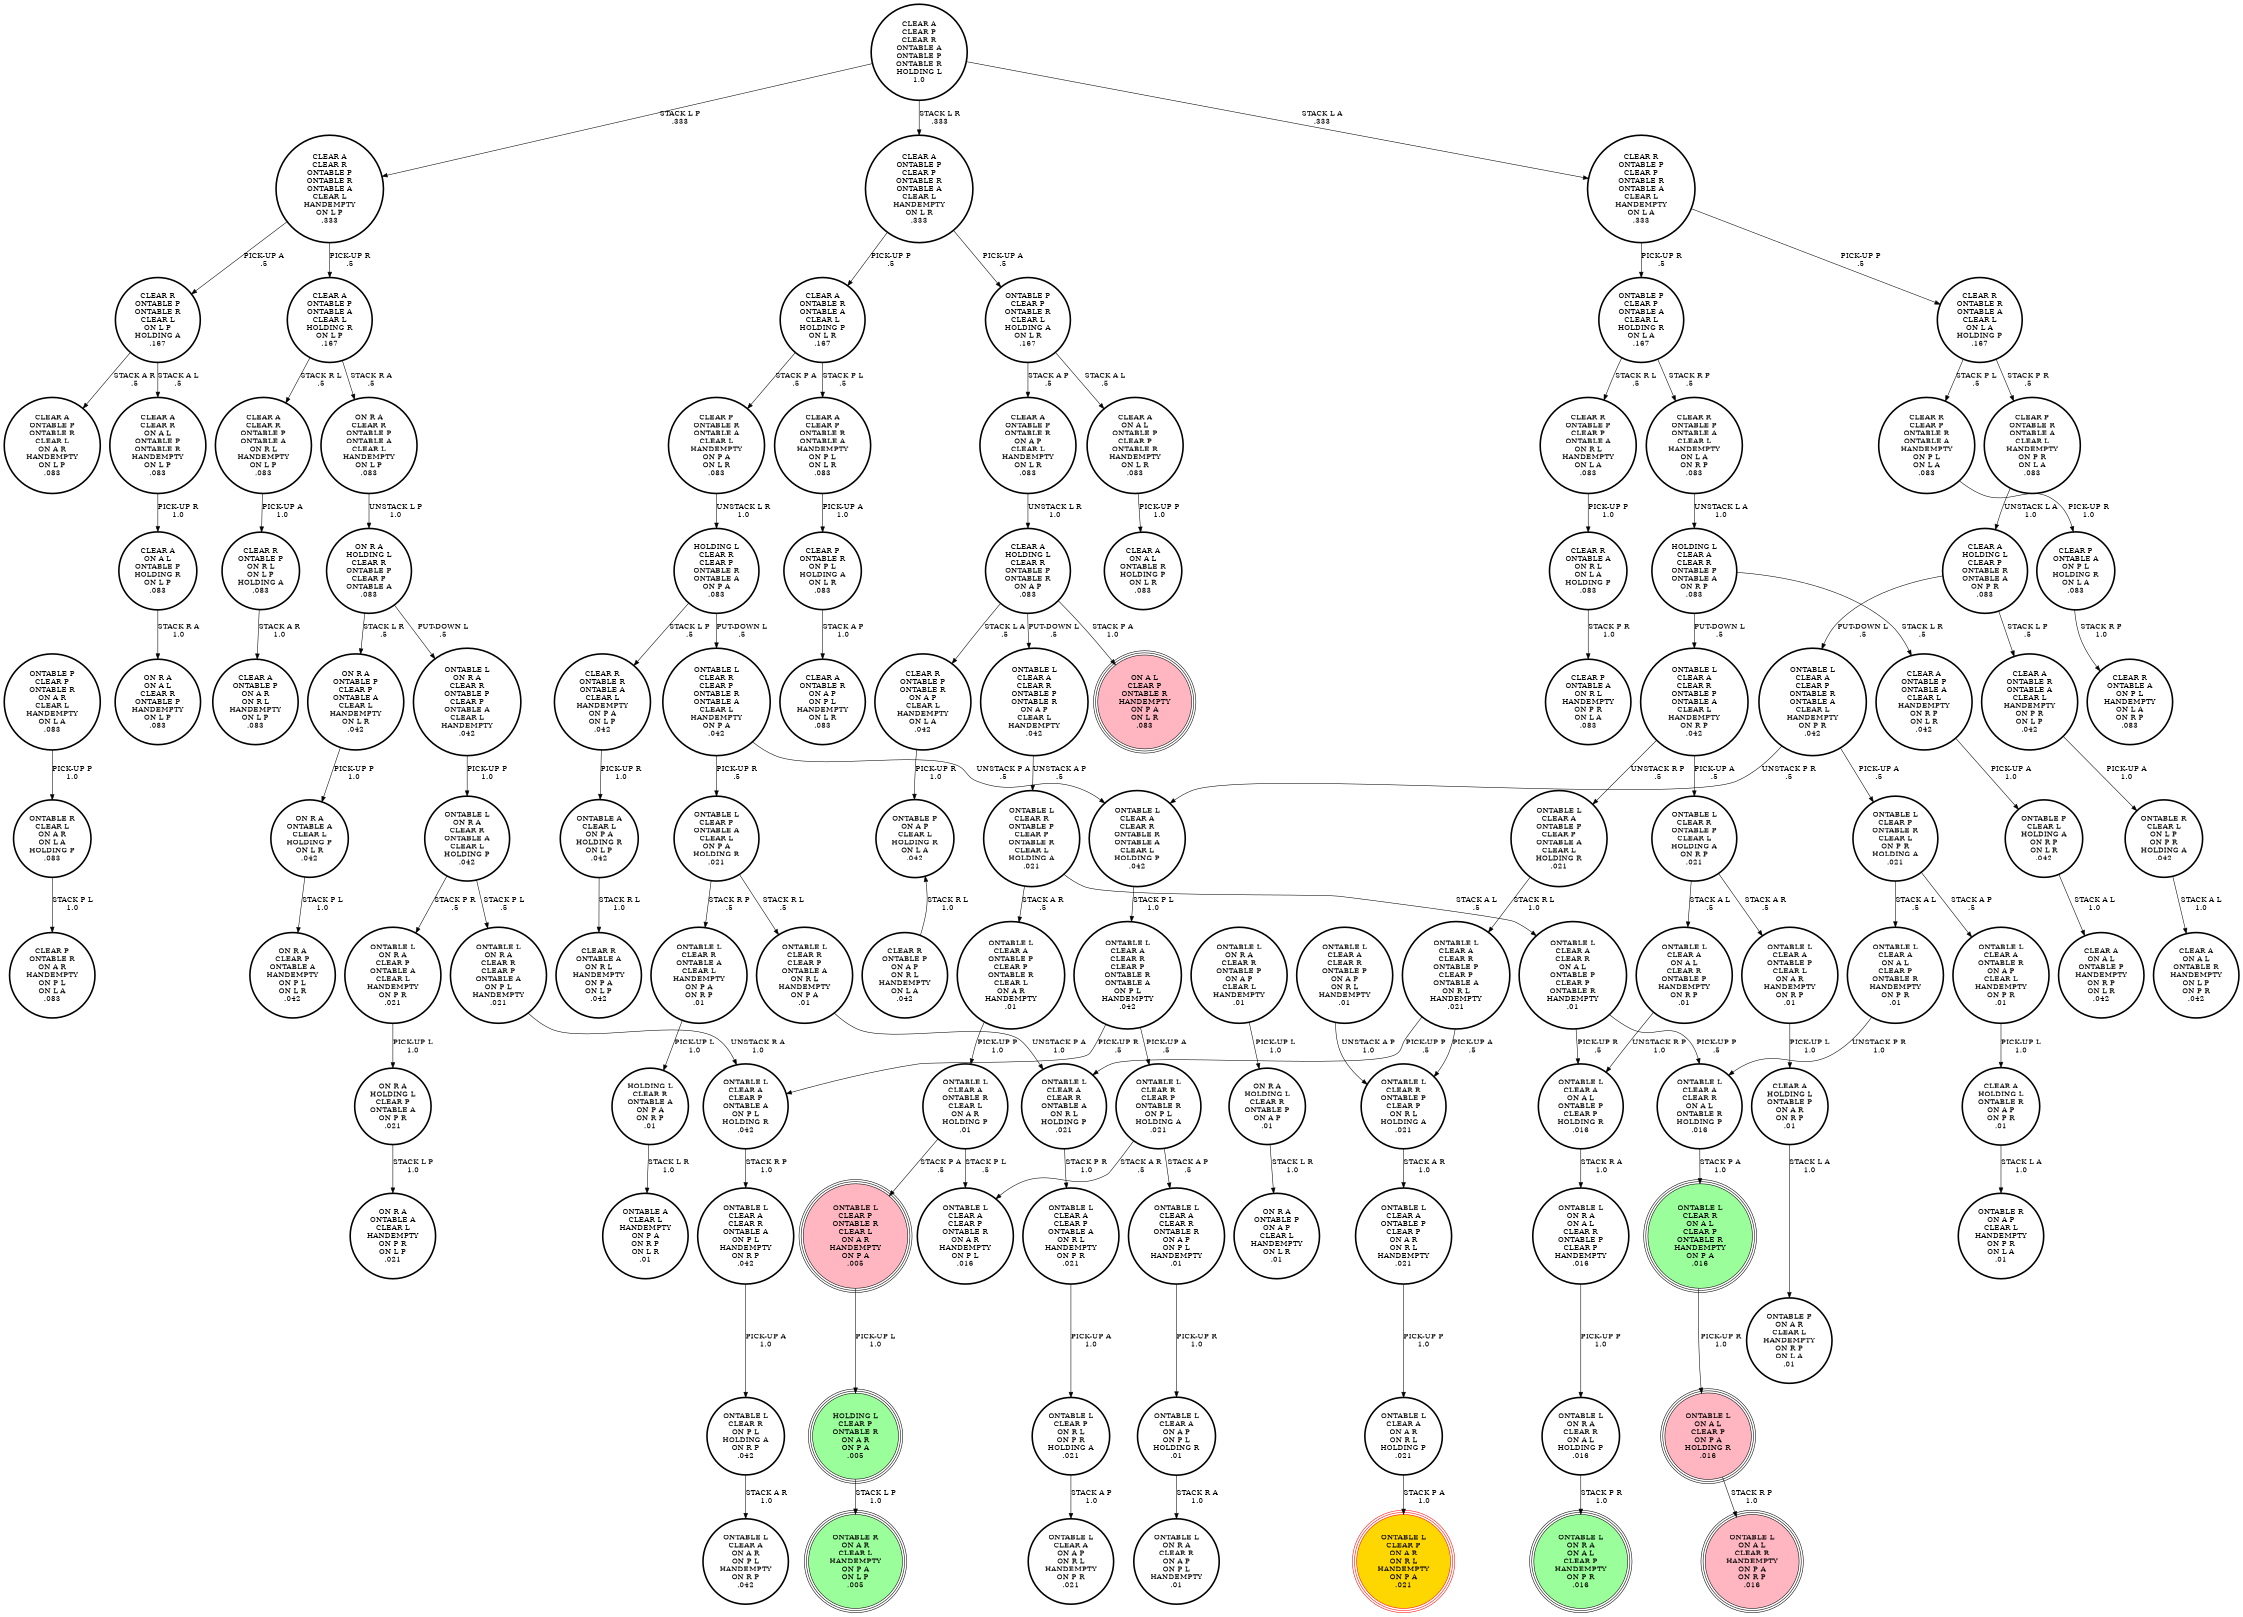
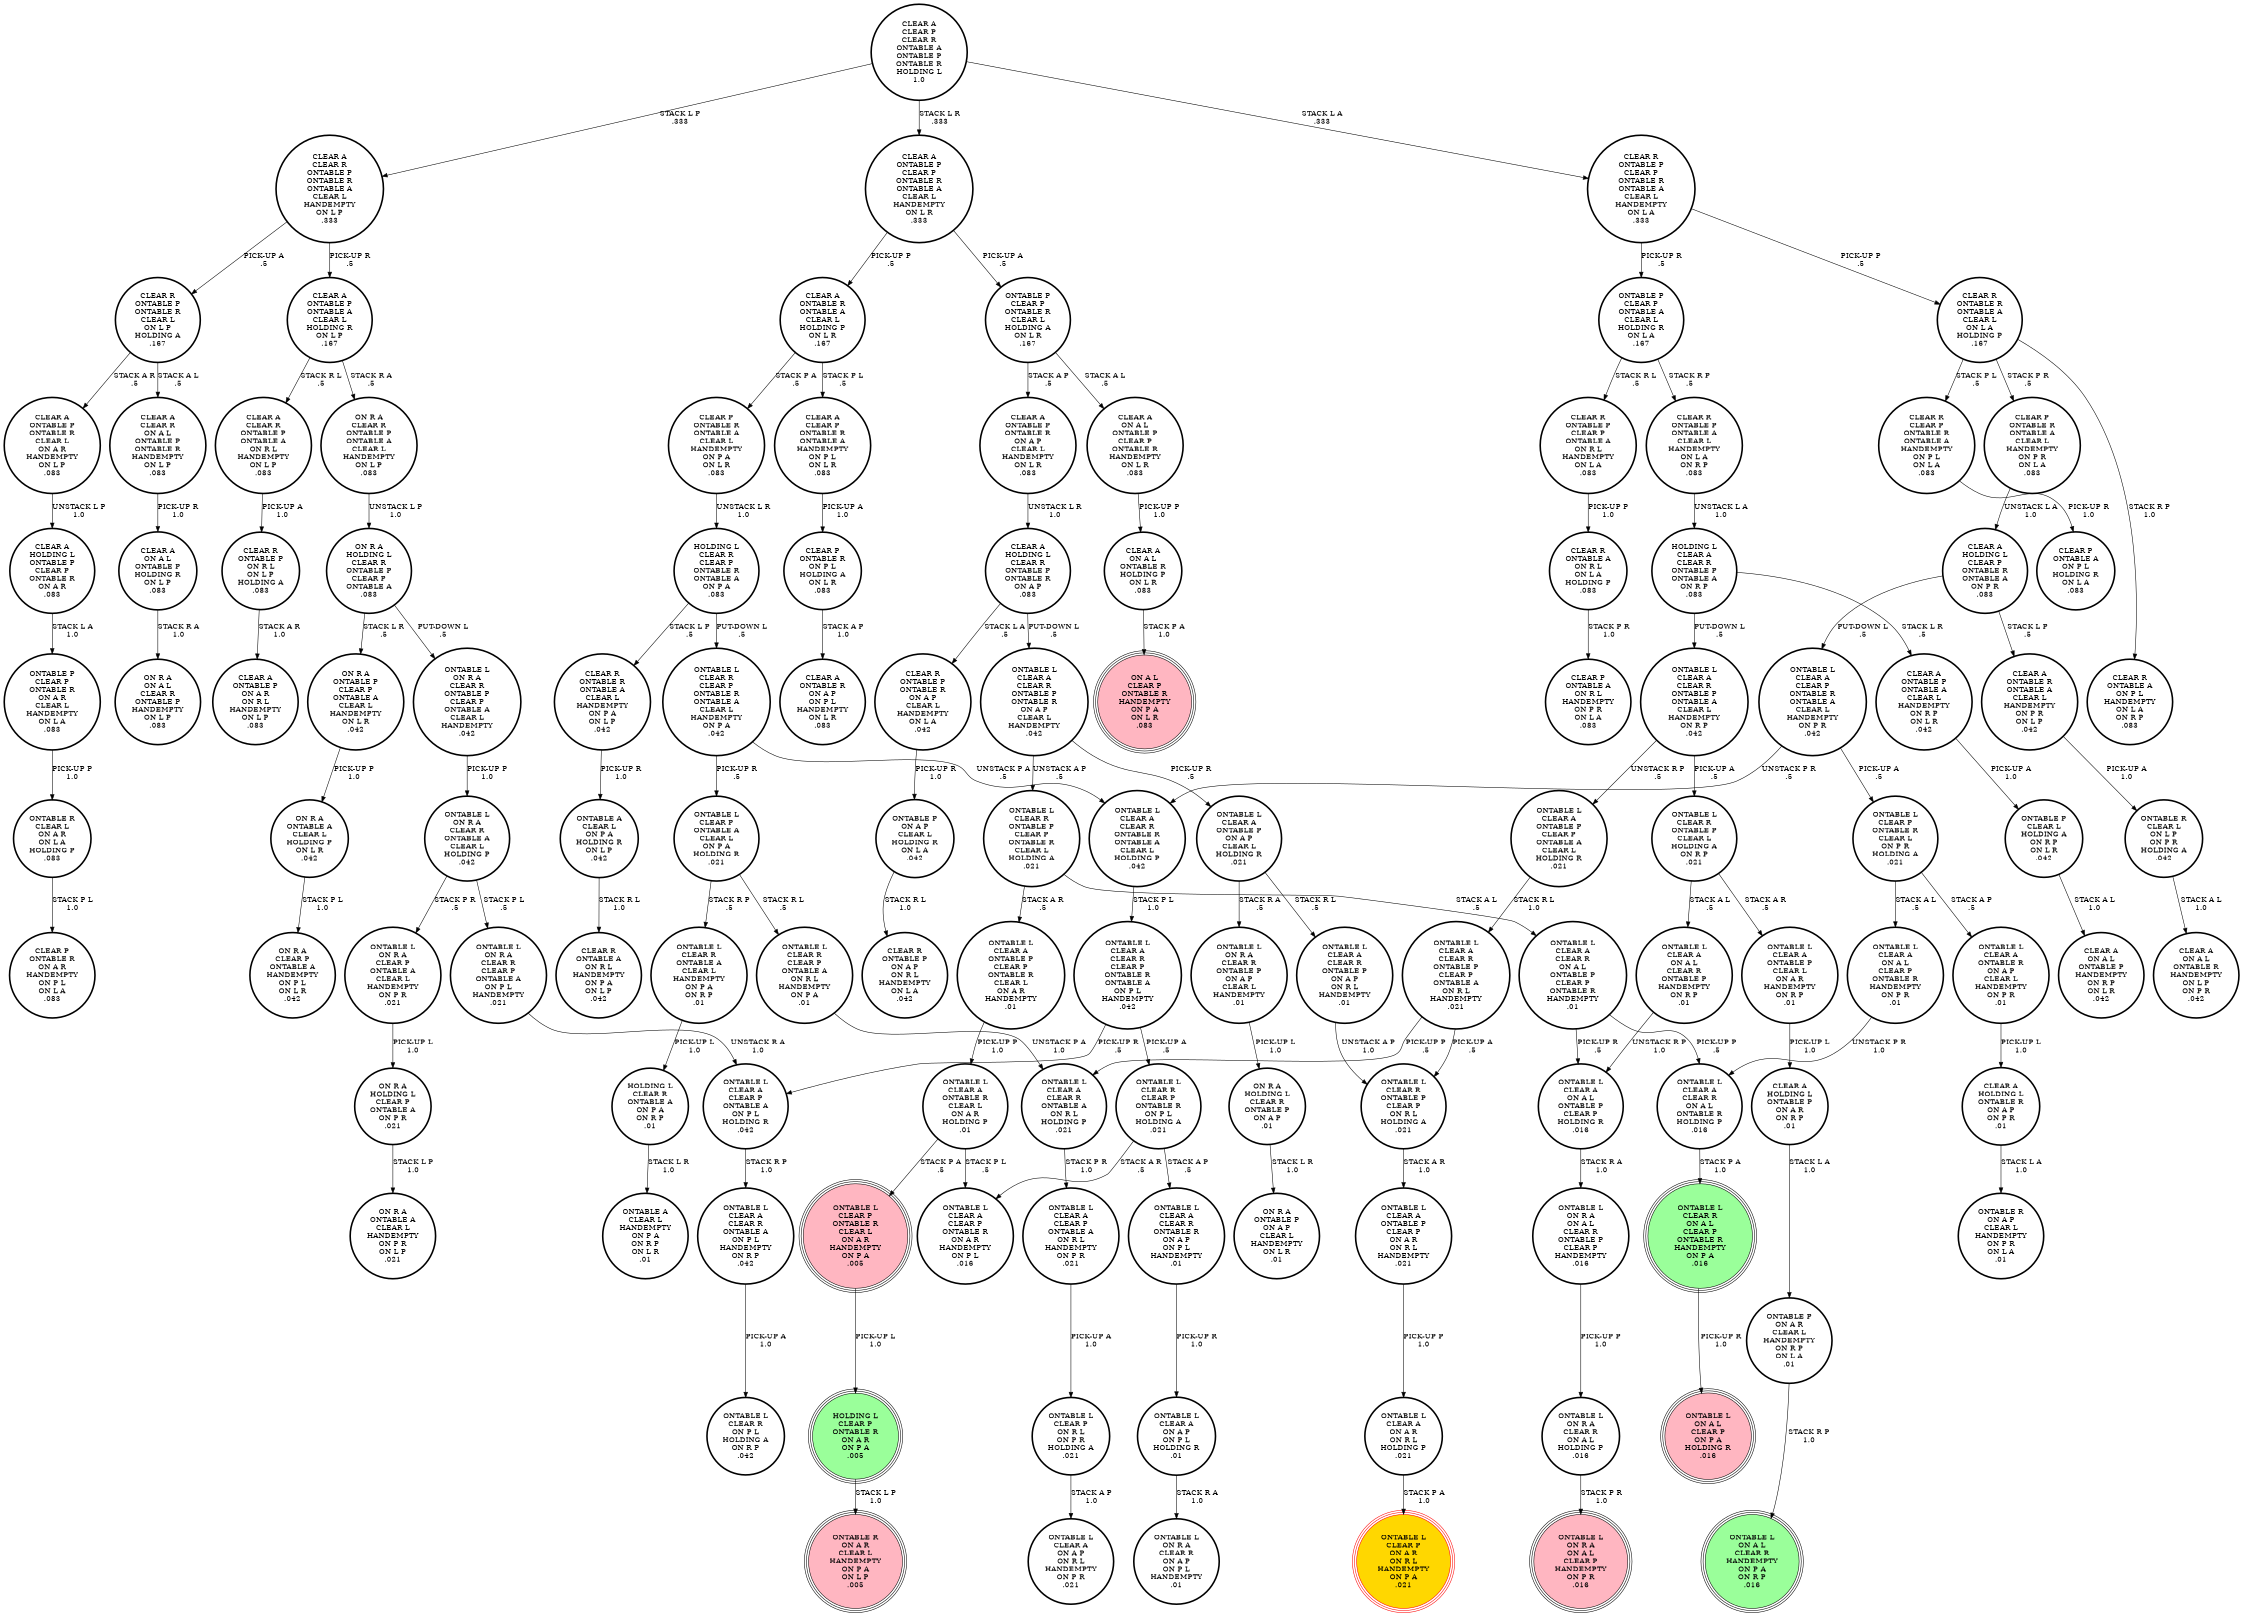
node "CLEAR A HOLDING L ONTABLE P CLEAR P ONTABLE R ON A R .083": added
edge "CLEAR A HOLDING L CLEAR R ONTABLE P ONTABLE R ON A P .083" -> "ON A L CLEAR P ONTABLE R HANDEMPTY ON P A ON L R .083": now "CLEAR A ON A L ONTABLE R HOLDING P ON L R .083" -> "ON A L CLEAR P ONTABLE R HANDEMPTY ON P A ON L R .083"
edge "CLEAR P ONTABLE A ON P L HOLDING R ON L A .083" -> "CLEAR R ONTABLE A ON P L HANDEMPTY ON L A ON R P .083": now "CLEAR R ONTABLE R ONTABLE A CLEAR L ON L A HOLDING P .167" -> "CLEAR R ONTABLE A ON P L HANDEMPTY ON L A ON R P .083"
node "ONTABLE L CLEAR A ONTABLE P ON A P CLEAR L HOLDING R .021": added
edge "CLEAR R ONTABLE P ON A P ON R L HANDEMPTY ON L A .042" -> "ONTABLE P ON A P CLEAR L HOLDING R ON L A .042": reversed
edge "ONTABLE L ON A L CLEAR P ON P A HOLDING R .016" -> "ONTABLE L ON A L CLEAR R HANDEMPTY ON P A ON R P .016": now "ONTABLE P ON A R CLEAR L HANDEMPTY ON R P ON L A .01" -> "ONTABLE L ON A L CLEAR R HANDEMPTY ON P A ON R P .016"
node "ONTABLE L CLEAR A ON A R ON P L HANDEMPTY ON R P .042": removed
node "ONTABLE R ON A R CLEAR L HANDEMPTY ON P A ON L P .005": fillcolor palegreen1 -> lightpink
node "ONTABLE L ON R A ON A L CLEAR P HANDEMPTY ON P R .016": fillcolor palegreen1 -> lightpink
node "ONTABLE L ON A L CLEAR R HANDEMPTY ON P A ON R P .016": fillcolor lightpink -> palegreen1
